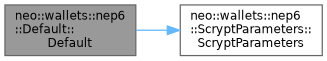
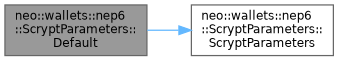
node "neo::wallets::nep6 ::Default:: Default": label "neo::wallets::nep6 ::Default:: Default" -> "neo::wallets::nep6 ::ScryptParameters:: Default"
